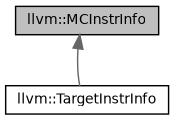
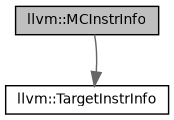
edge "llvm::TargetInstrInfo" -> "llvm::MCInstrInfo": reversed
